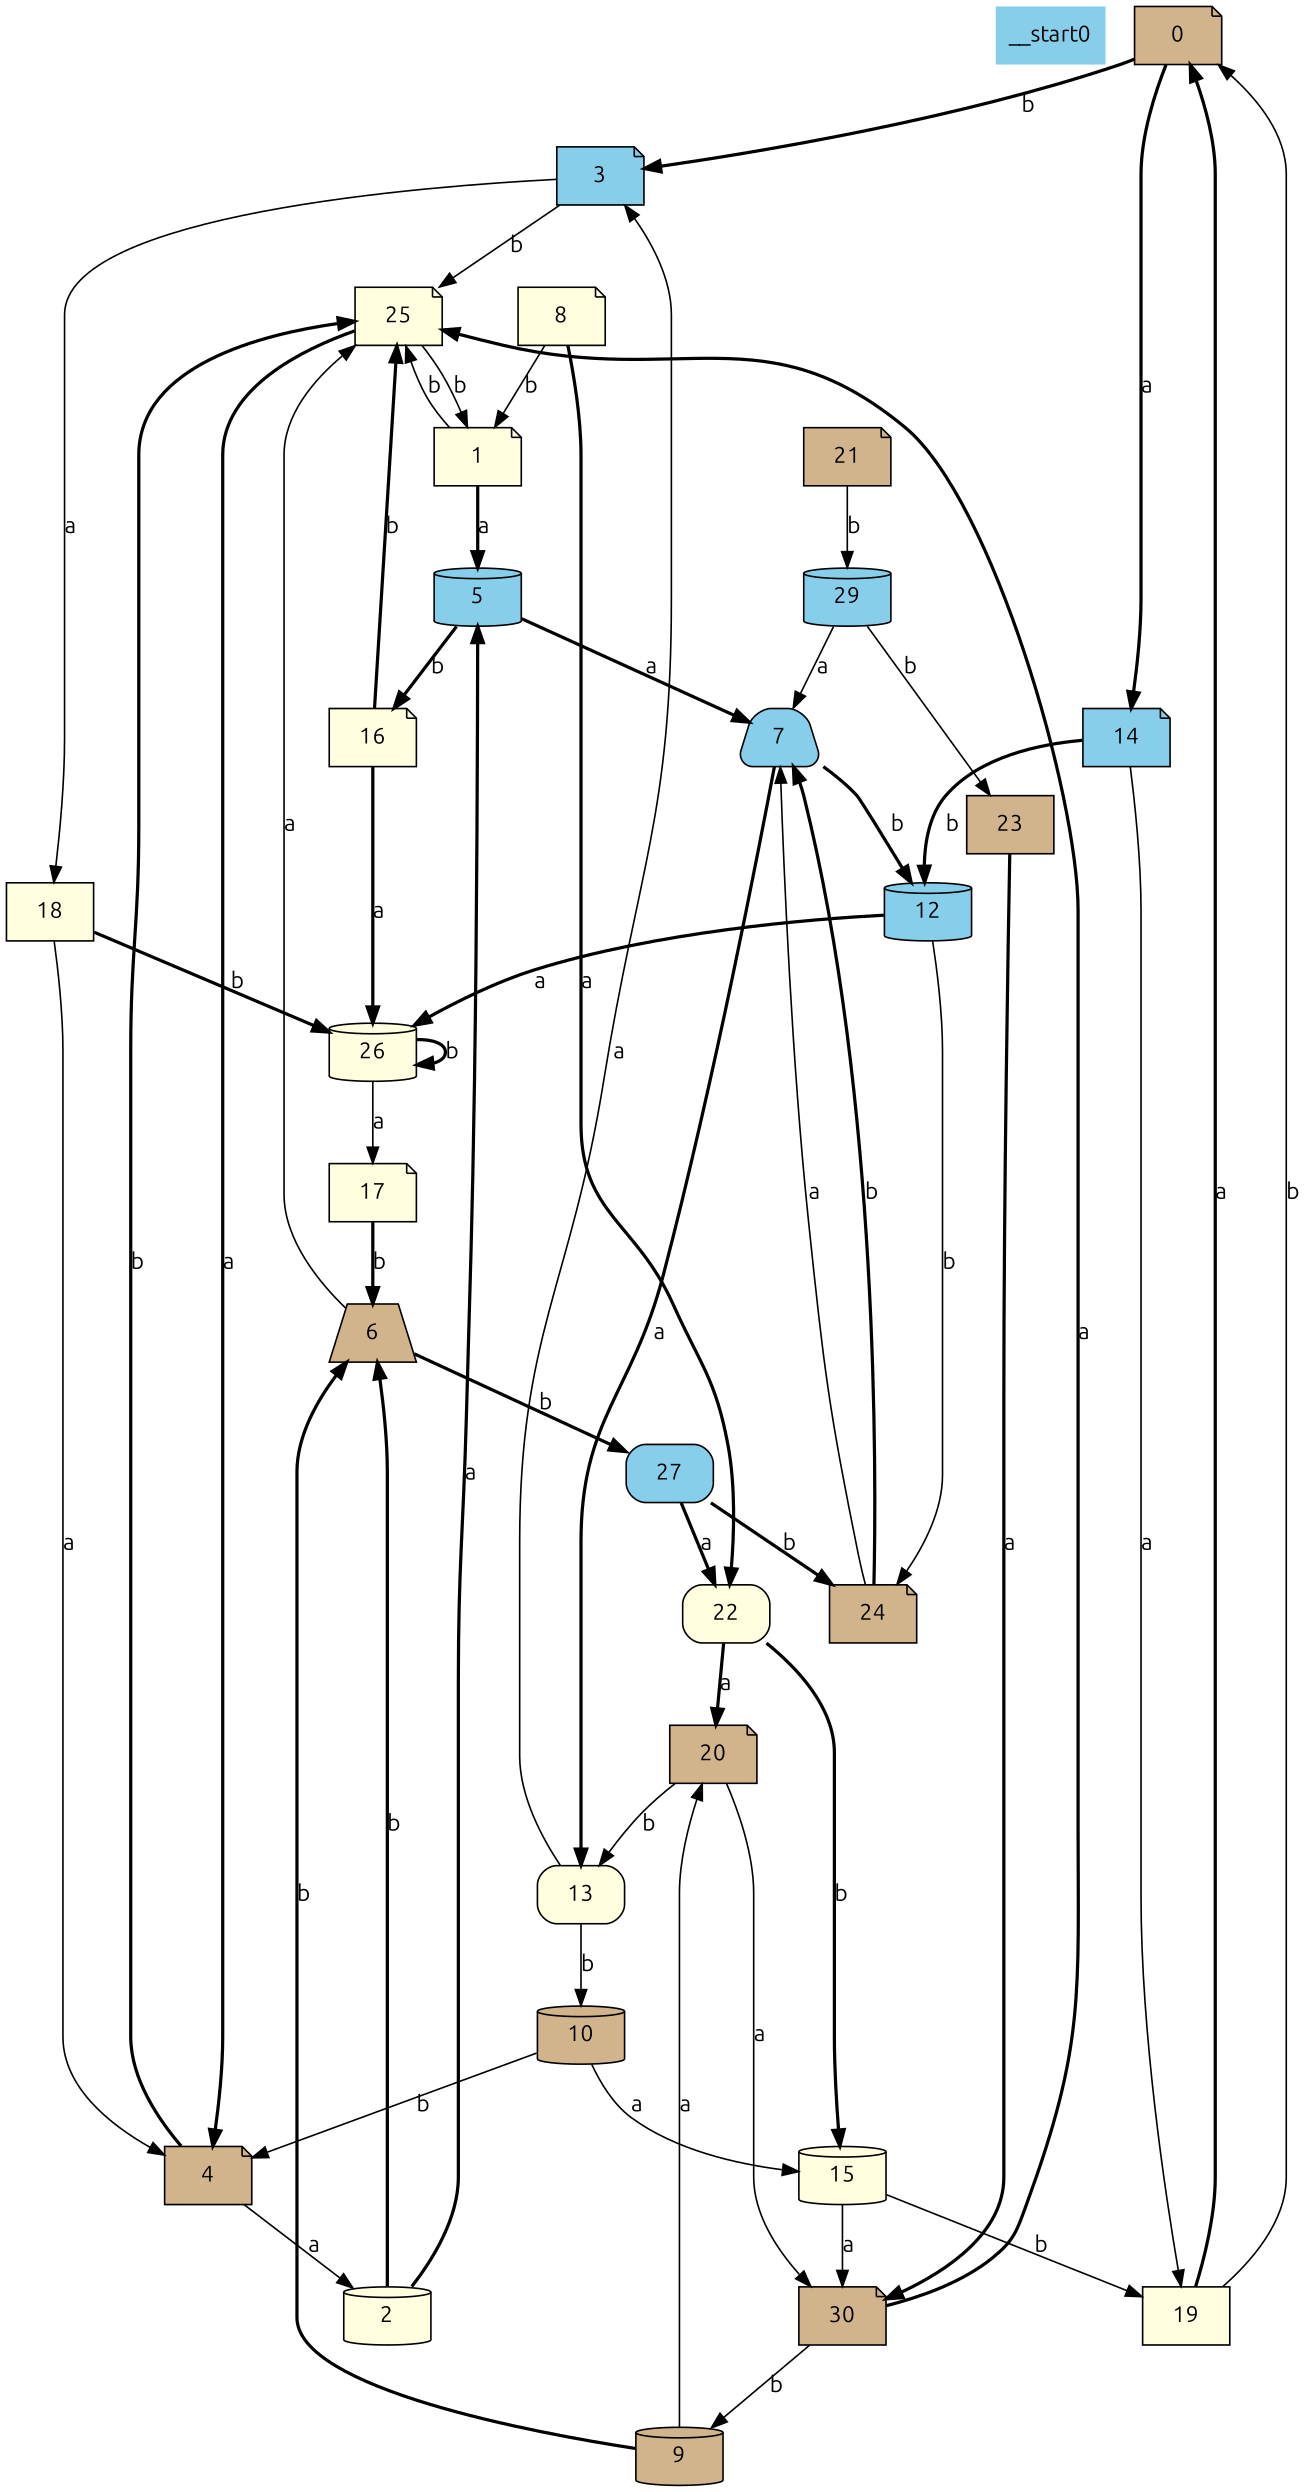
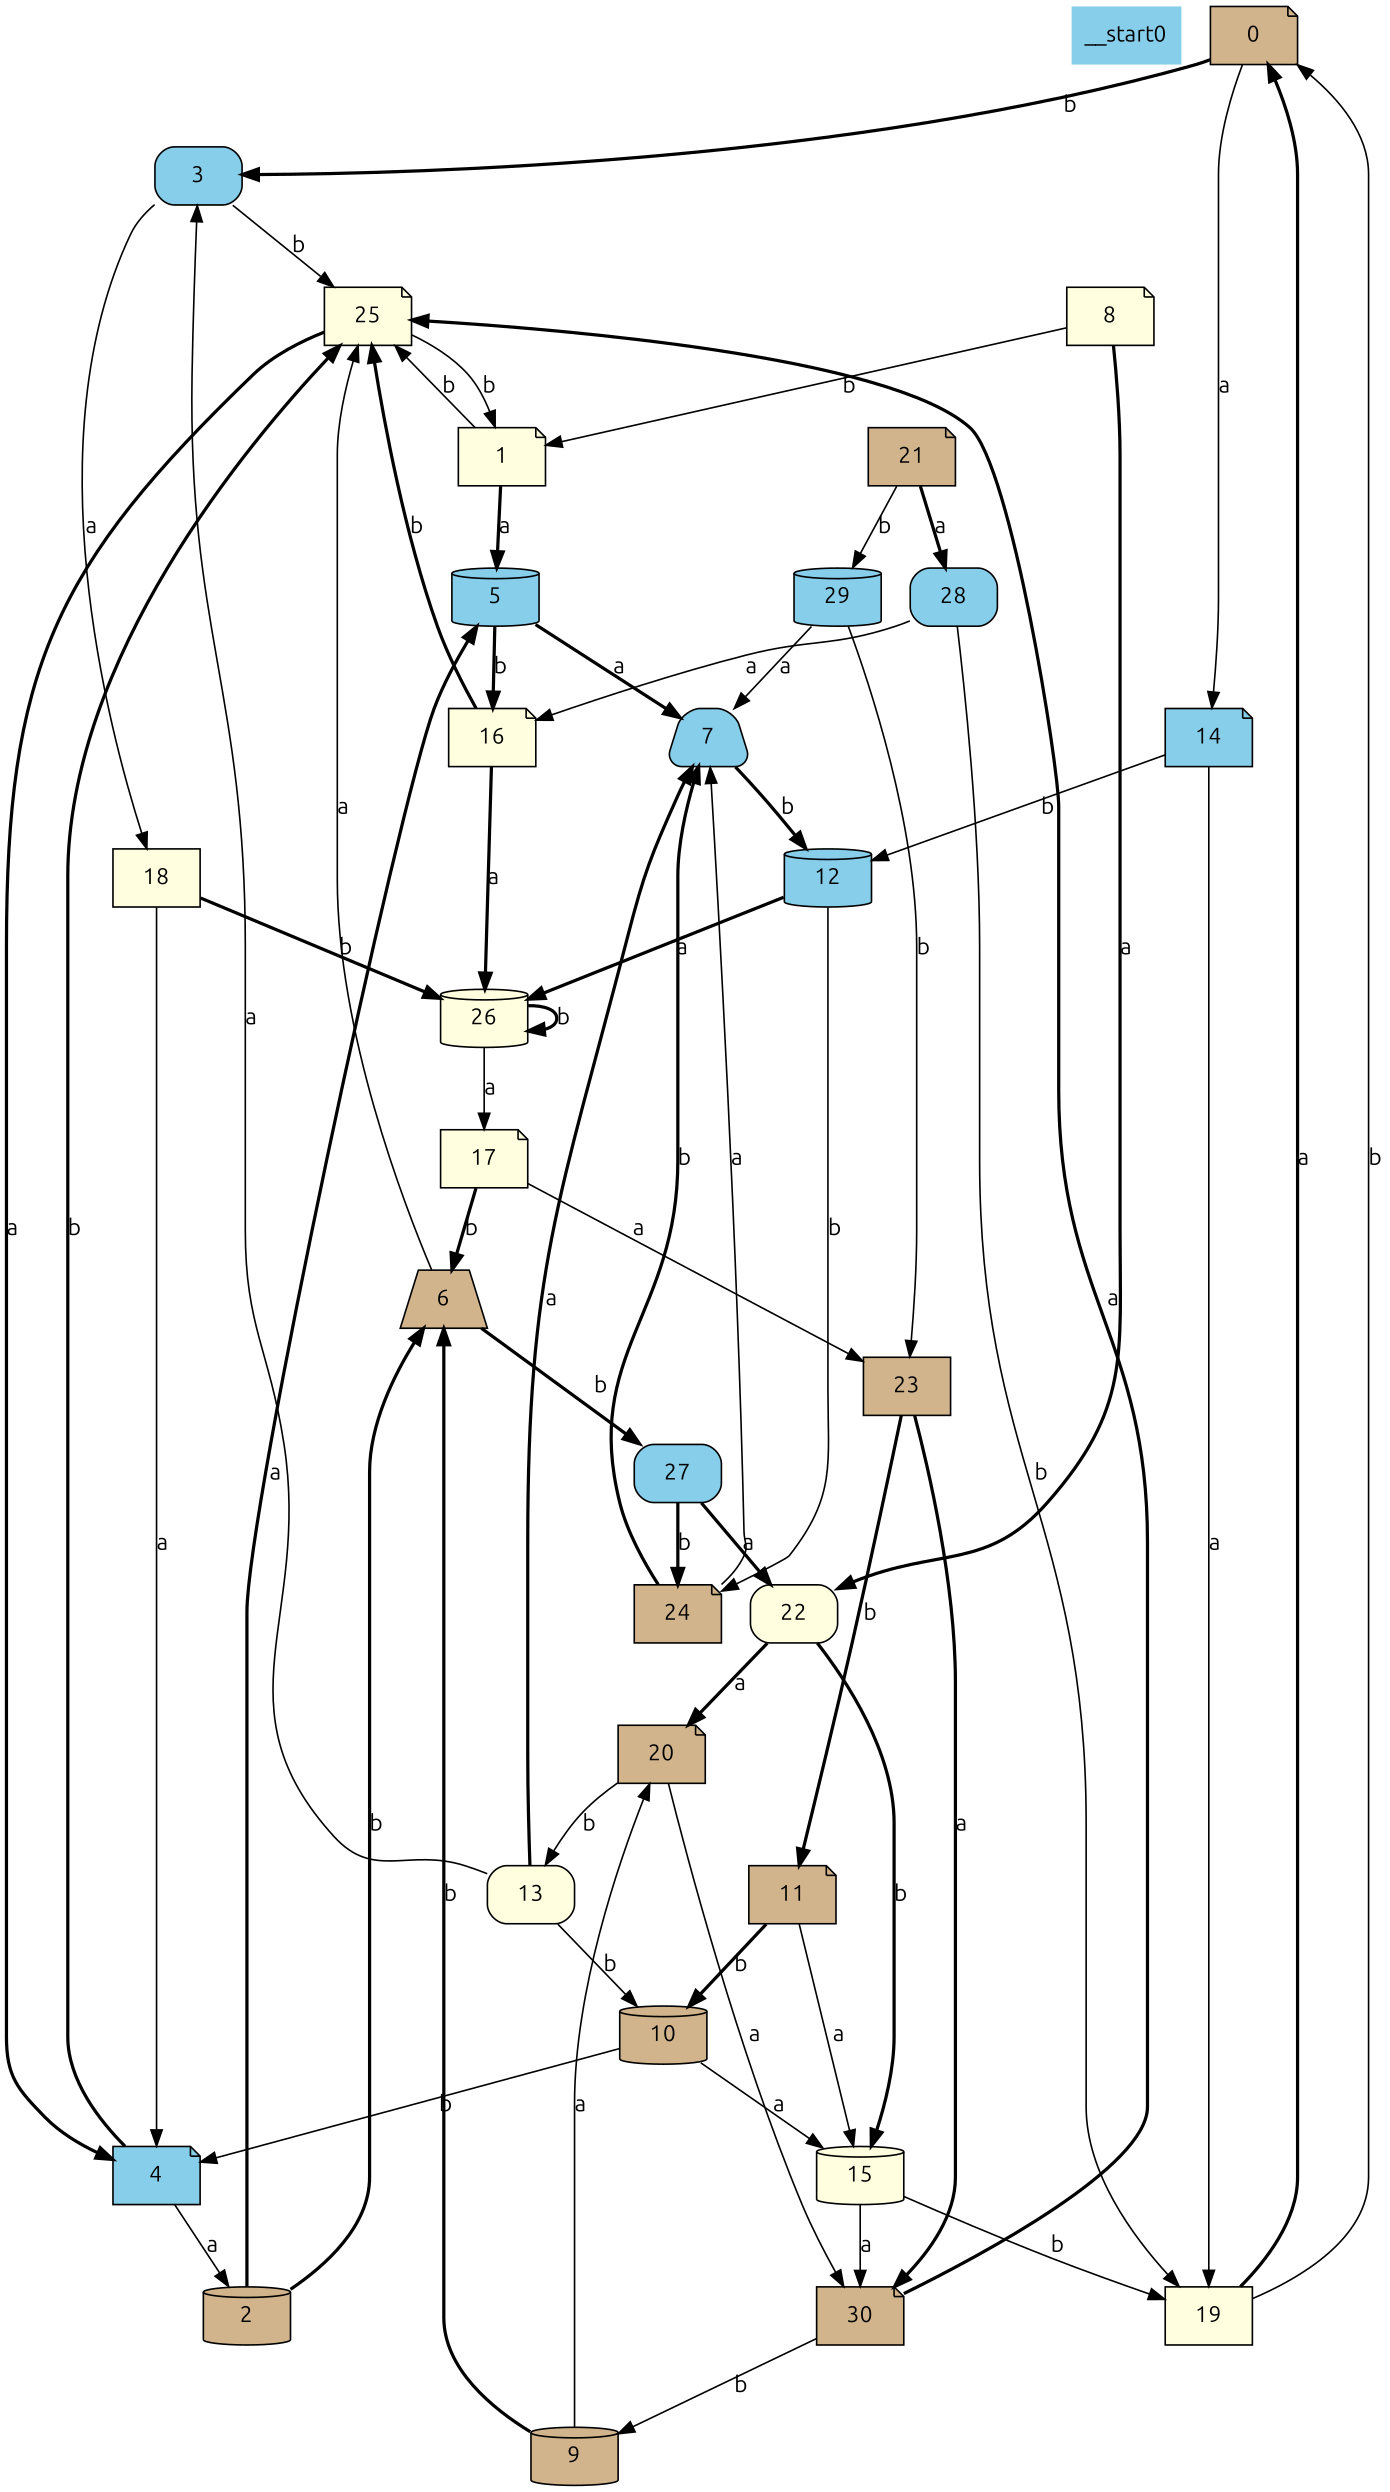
node "3": shape note -> box
edge "0" -> "14": style bold -> solid
node "28": added
edge "14" -> "12": style bold -> solid
edge "17" -> "23": added, label "a"
edge "7" -> "13": reversed
node "11": added
node "4": fillcolor tan -> skyblue
node "2": fillcolor lightyellow -> tan
